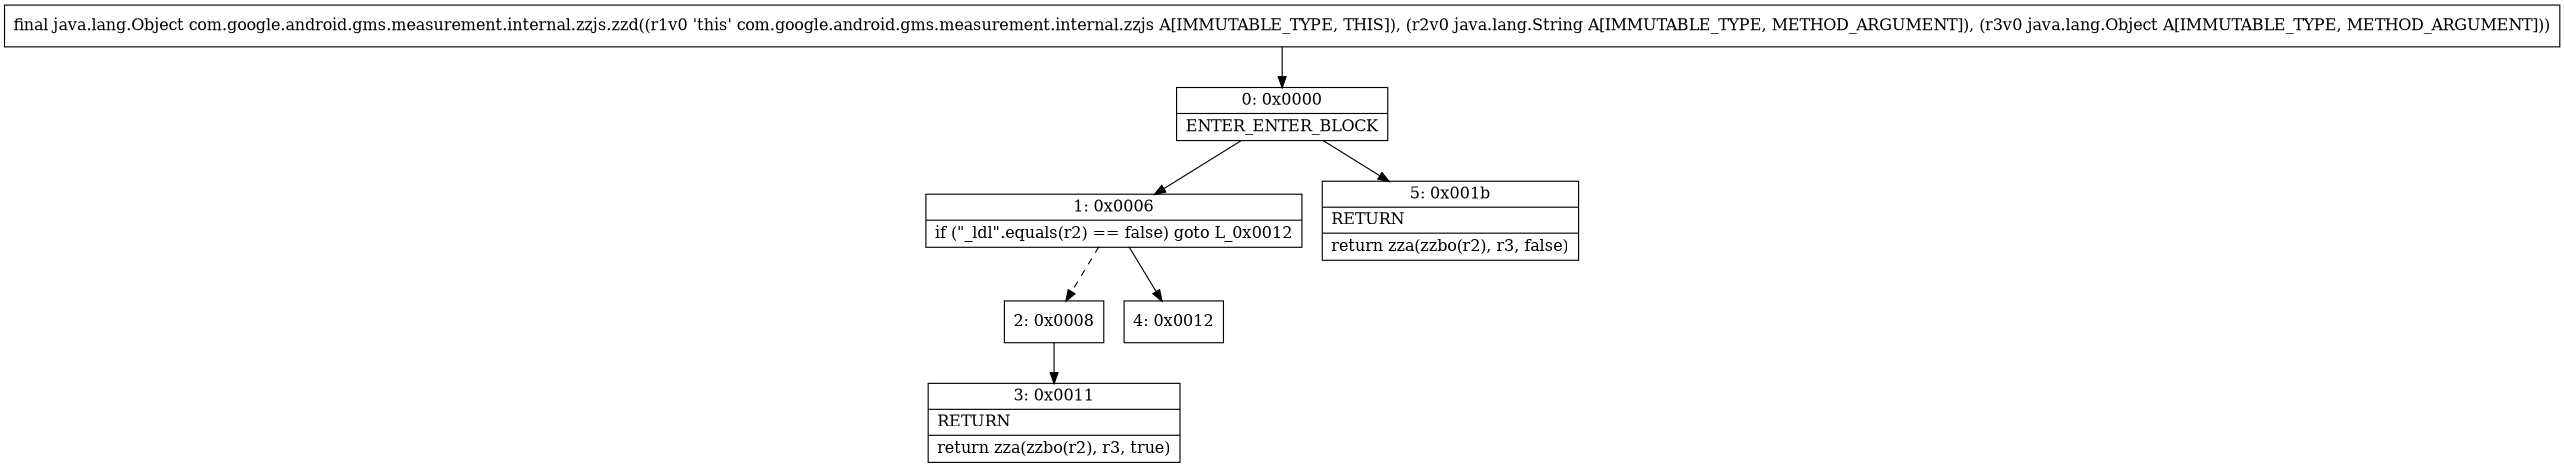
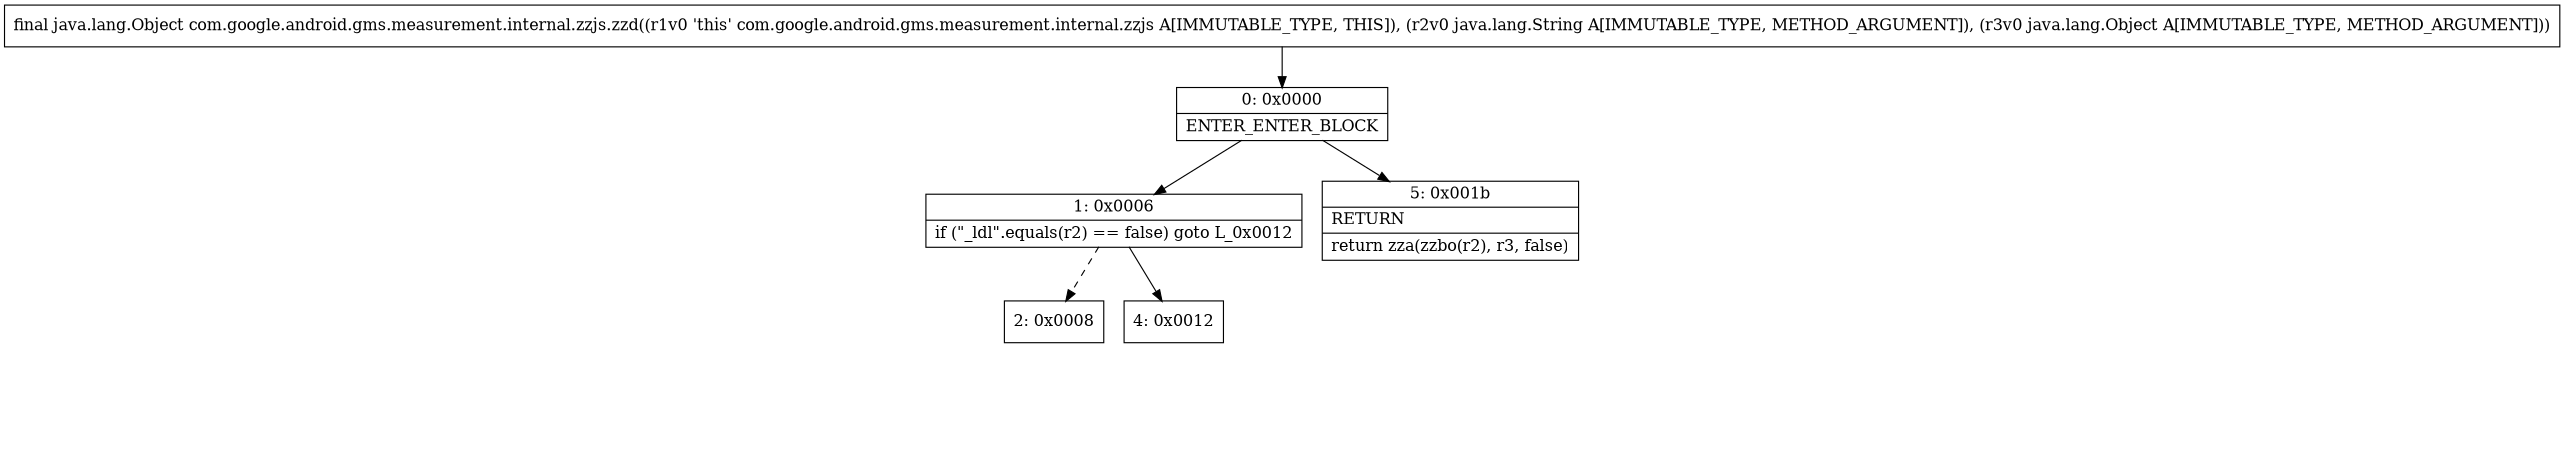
node "3: 0x0011": removed
